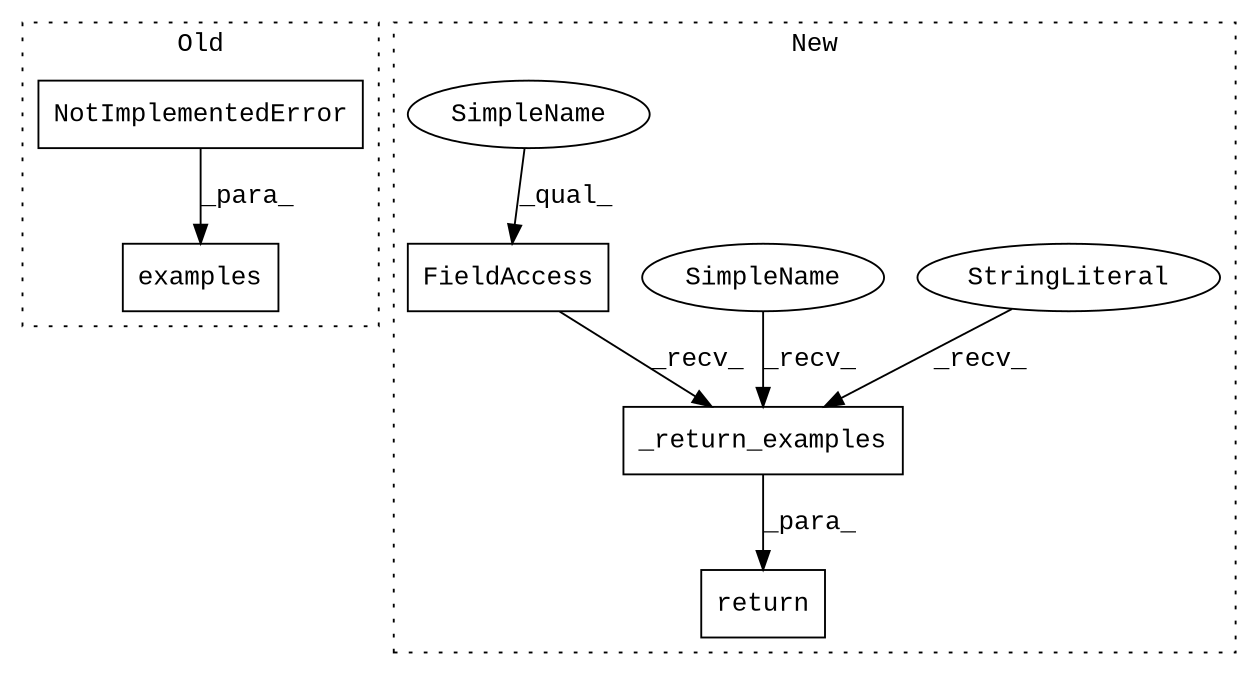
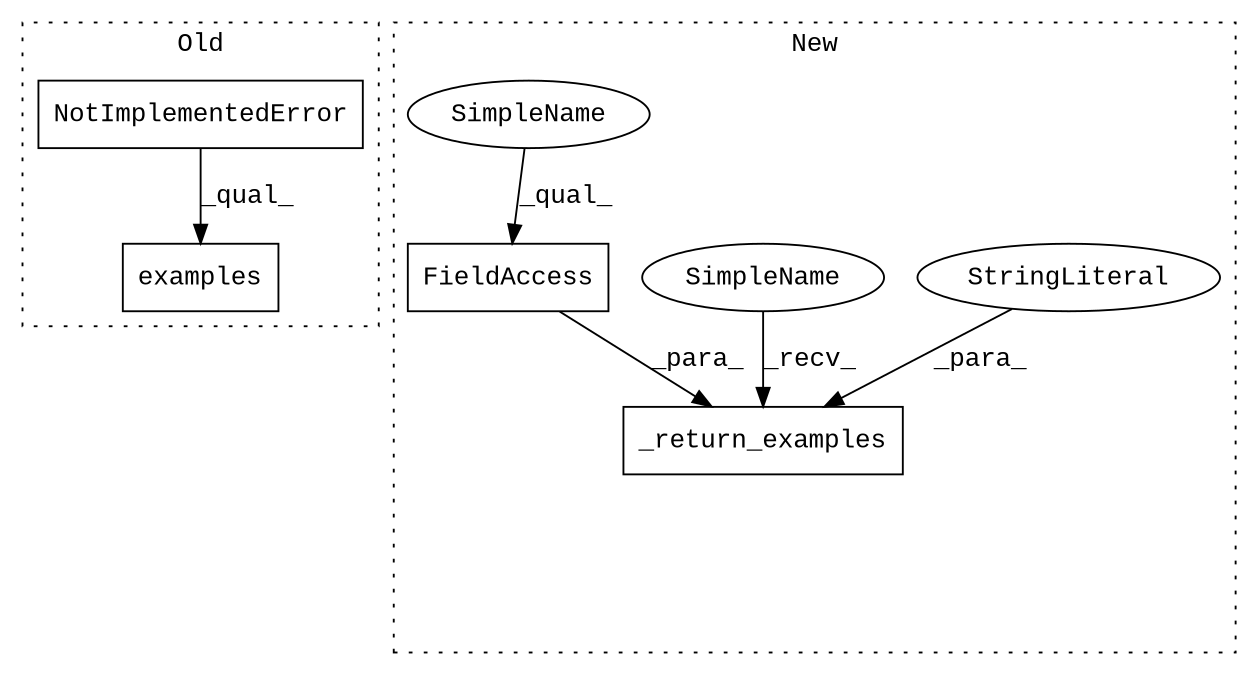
edge "NotImplementedError" -> "examples": label "_para_" -> "_qual_"
edge "FieldAccess" -> "_return_examples": label "_recv_" -> "_para_"
edge "StringLiteral" -> "_return_examples": label "_recv_" -> "_para_"
node "return": removed
